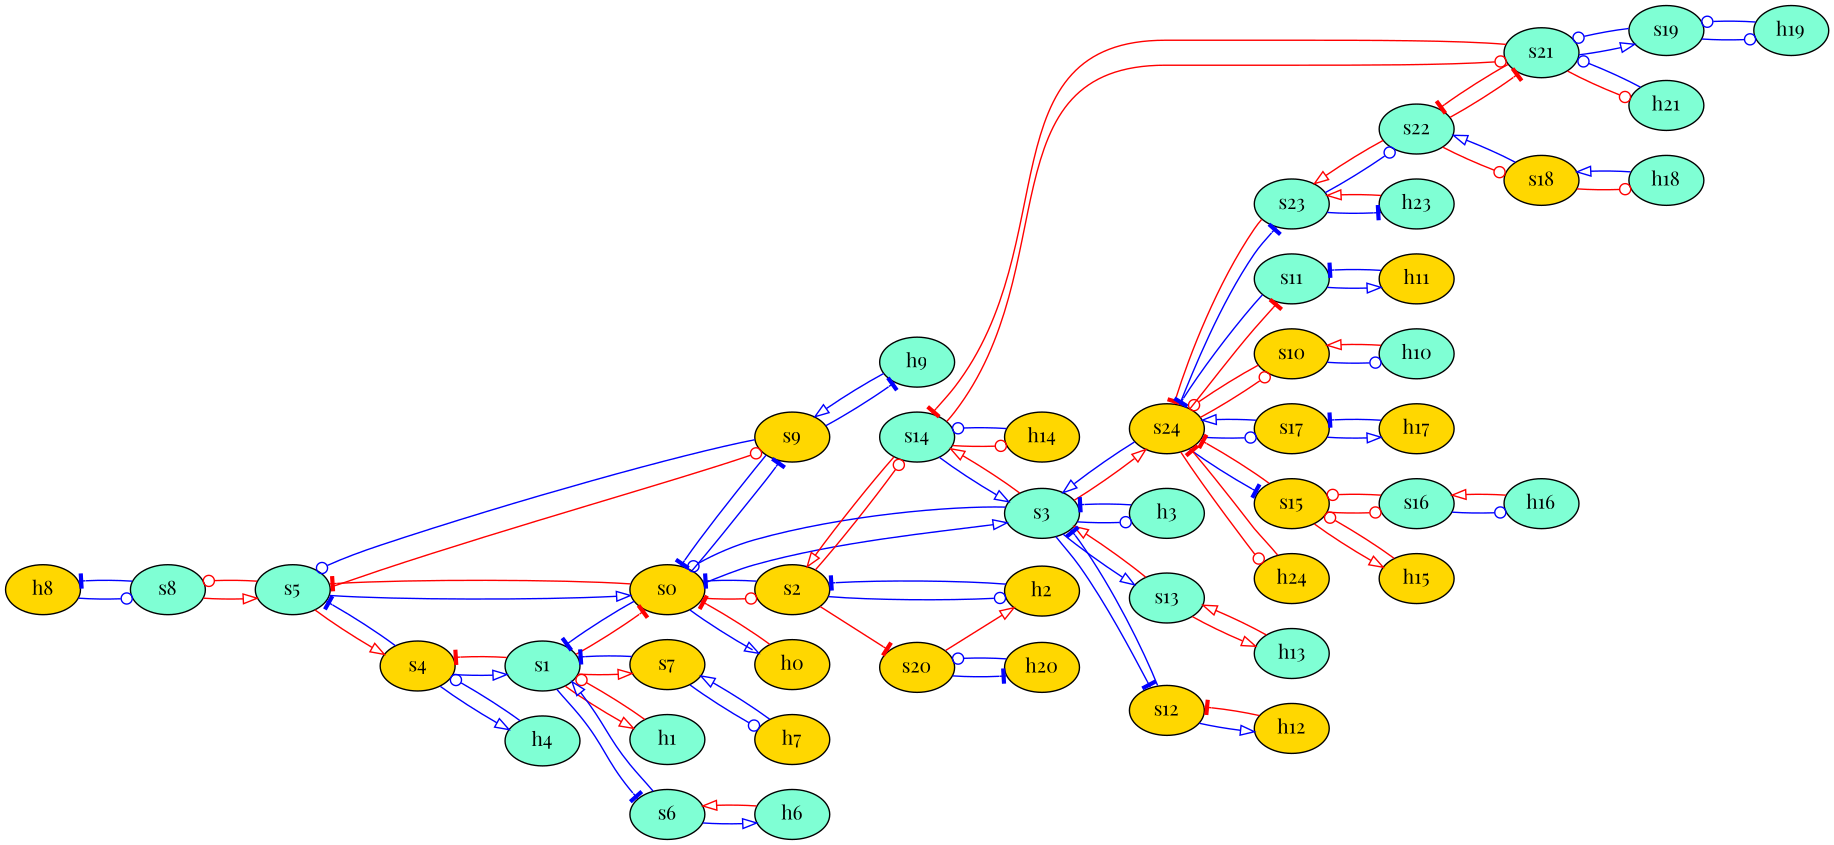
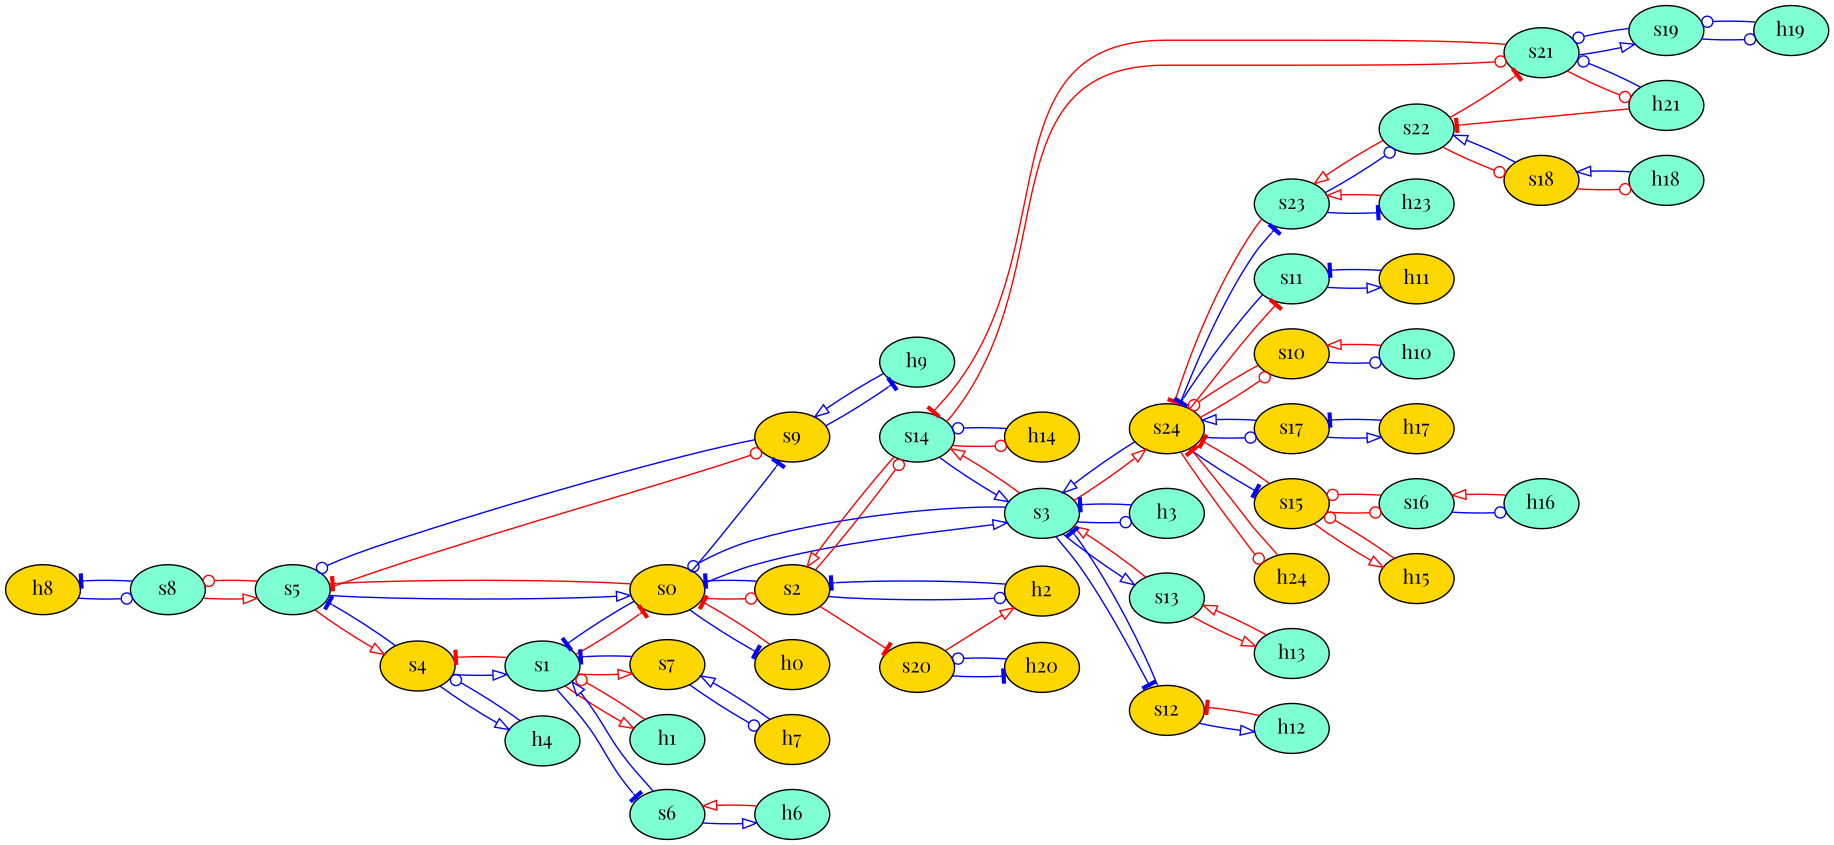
edge "s21" -> "s22": now "h21" -> "s22"
edge "s9" -> "s0": removed
edge "s0" -> "h0": arrowhead onormal -> tee
node "h12": fillcolor gold -> aquamarine
